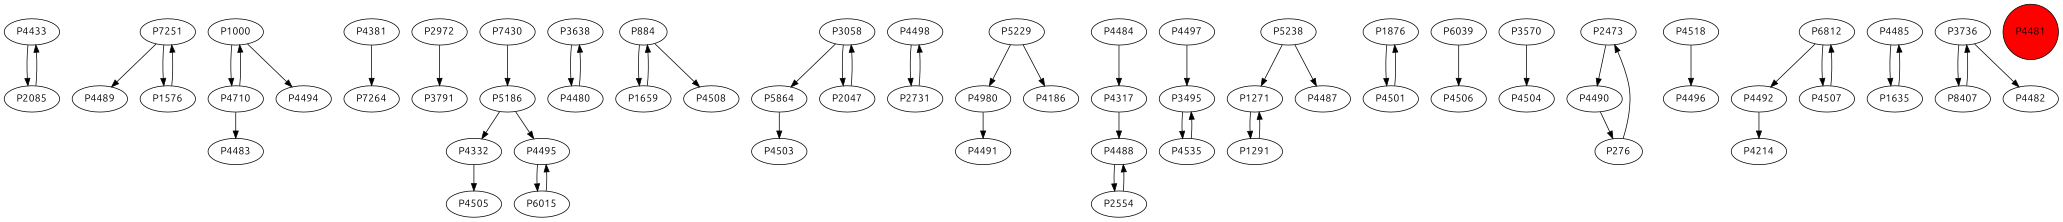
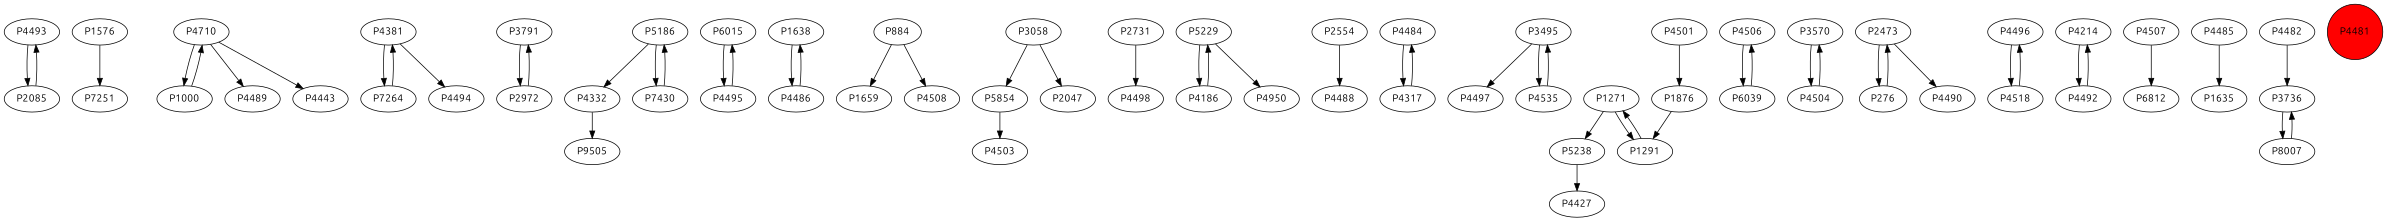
node "P4433": label "P4433" -> "P4493"
node "P3638": label "P3638" -> "P1638"
edge "P7251" -> "P1576": removed
edge "P3791" -> "P2972": added
edge "P4498" -> "P2731": removed
edge "P4497" -> "P3495": reversed
edge "P5238" -> "P1271": reversed
edge "P1876" -> "P4501": now "P1876" -> "P1291"
edge "P4506" -> "P6039": added
edge "P6812" -> "P4507": removed
edge "P4496" -> "P4518": added
edge "P7251" -> "P4489": now "P4710" -> "P4489"
edge "P1000" -> "P4494": now "P4381" -> "P4494"
edge "P6812" -> "P4492": now "P4214" -> "P4492"
edge "P3736" -> "P4482": reversed
edge "P7264" -> "P4381": added
edge "P1659" -> "P884": removed
edge "P2047" -> "P3058": removed
edge "P4186" -> "P5229": added
edge "P4504" -> "P3570": added
edge "P1635" -> "P4485": removed
node "P4480": label "P4480" -> "P4486"
node "P5864": label "P5864" -> "P5854"
node "P4980": label "P4980" -> "P4950"
node "P4487": label "P4487" -> "P4427"
node "P8407": label "P8407" -> "P8007"
edge "P5186" -> "P4495": now "P5186" -> "P7430"
edge "P4317" -> "P4488": now "P4317" -> "P4484"
edge "P4490" -> "P276": now "P2473" -> "P276"
node "P4483": label "P4483" -> "P4443"
node "P4491": removed
edge "P4488" -> "P2554": removed
node "P4505": label "P4505" -> "P9505"
